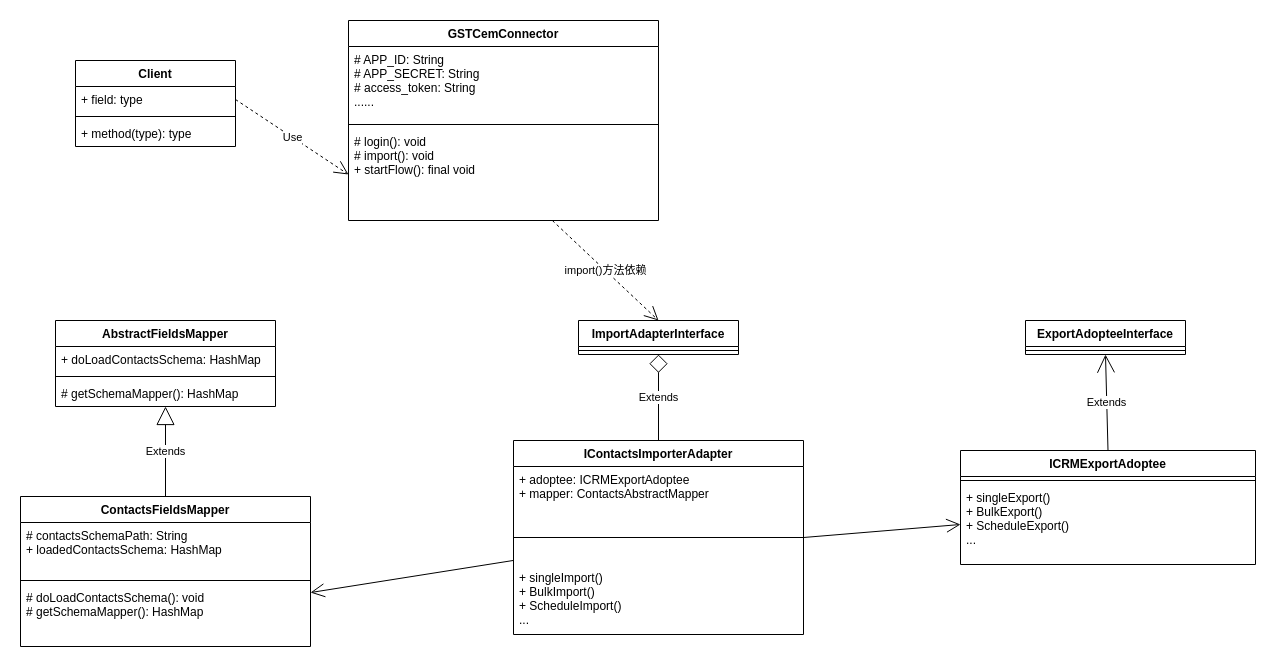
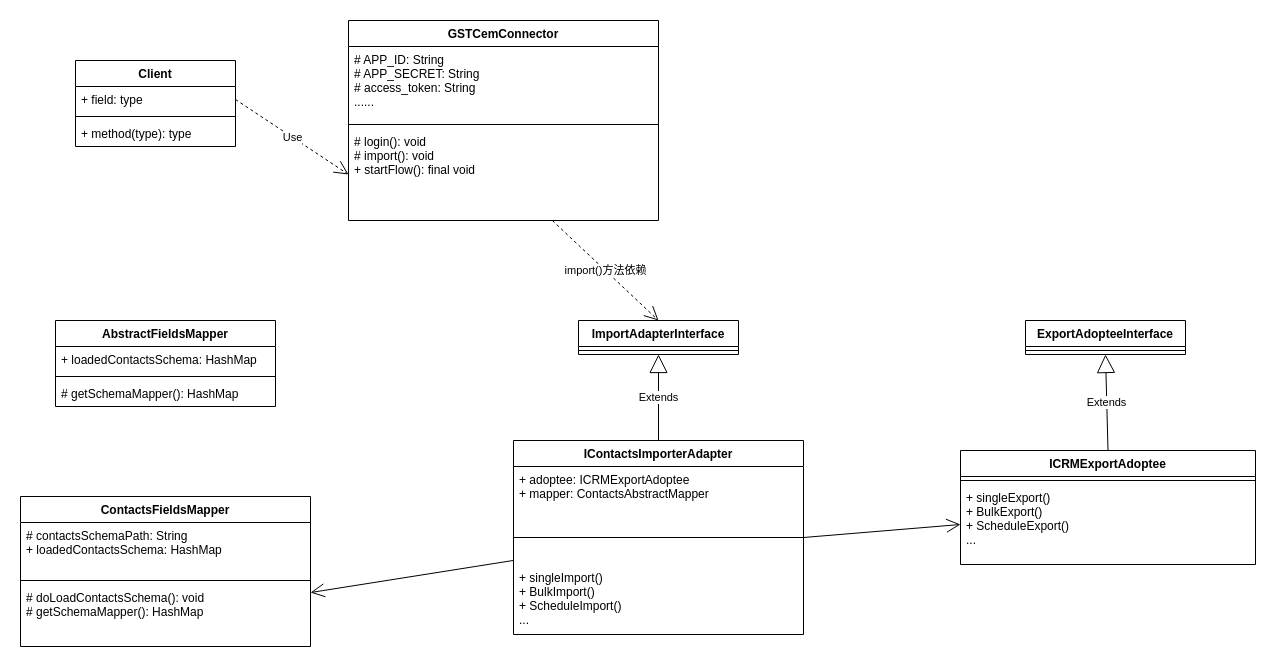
node "+ doLoadContactsSchema: HashMap": label "+ doLoadContactsSchema: HashMap" -> "+ loadedContactsSchema: HashMap"
edge "ICRMExportAdoptee" -> "ExportAdopteeInterface": arrowhead open -> block
edge "IContactsImporterAdapter" -> "ImportAdapterInterface": arrowhead diamond -> block
edge "ContactsFieldsMapper" -> "# getSchemaMapper(): HashMap": removed, label "Extends"
